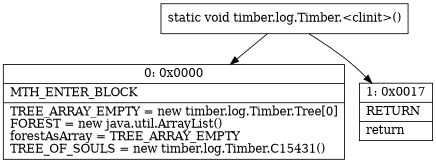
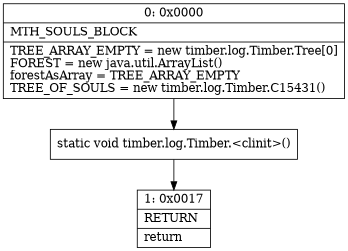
edge "static void timber.log.Timber.<clinit>()" -> "0: 0x0000": reversed
node "0: 0x0000": text "MTH_ENTER_BLOCK" -> "MTH_SOULS_BLOCK"
